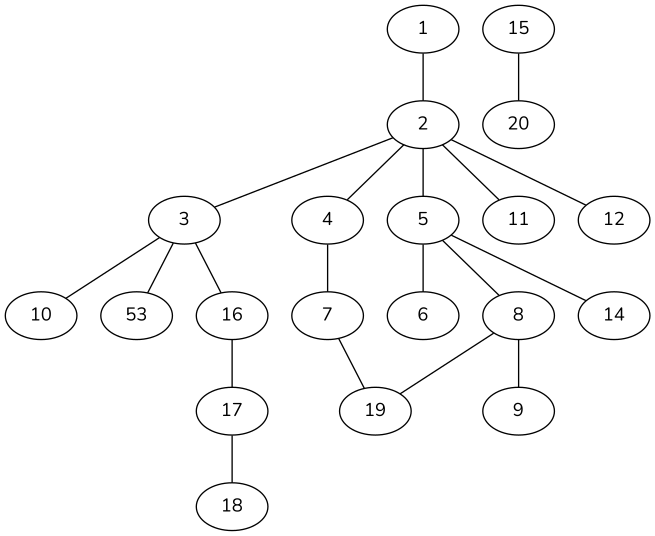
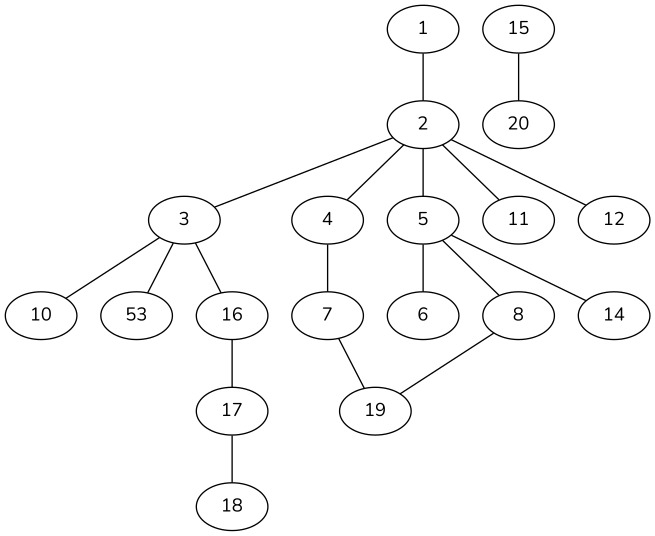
node "9": removed
